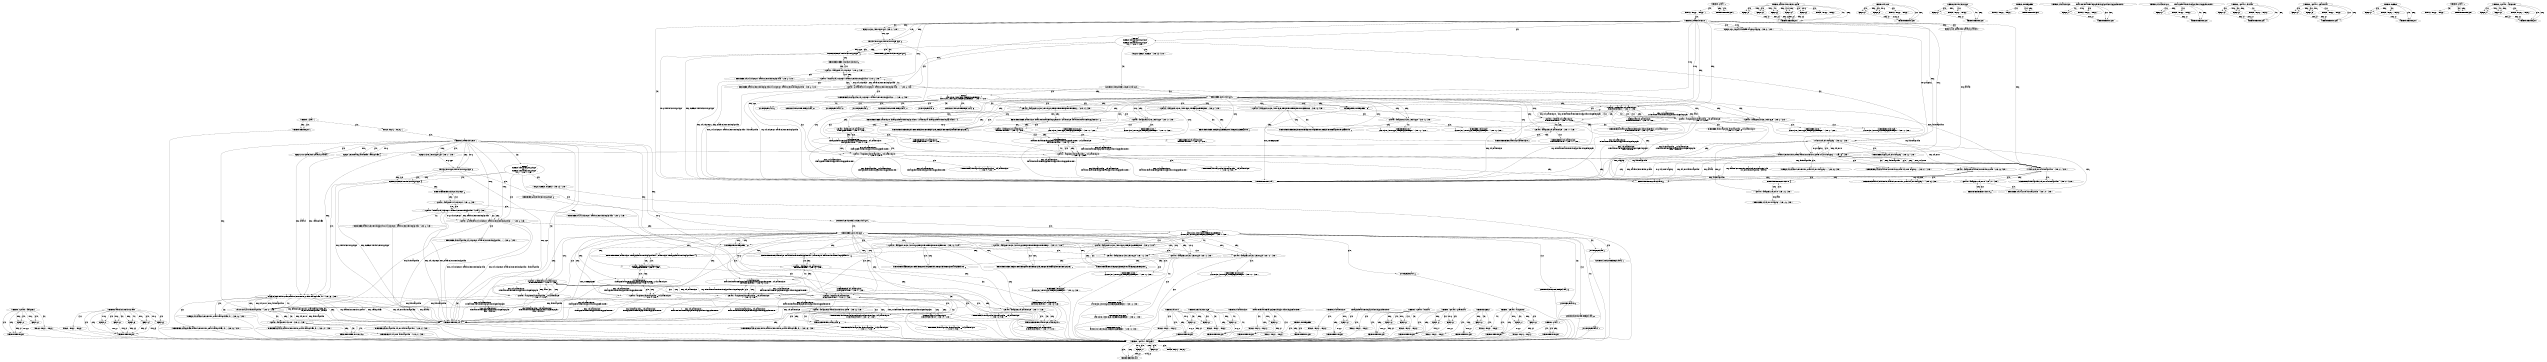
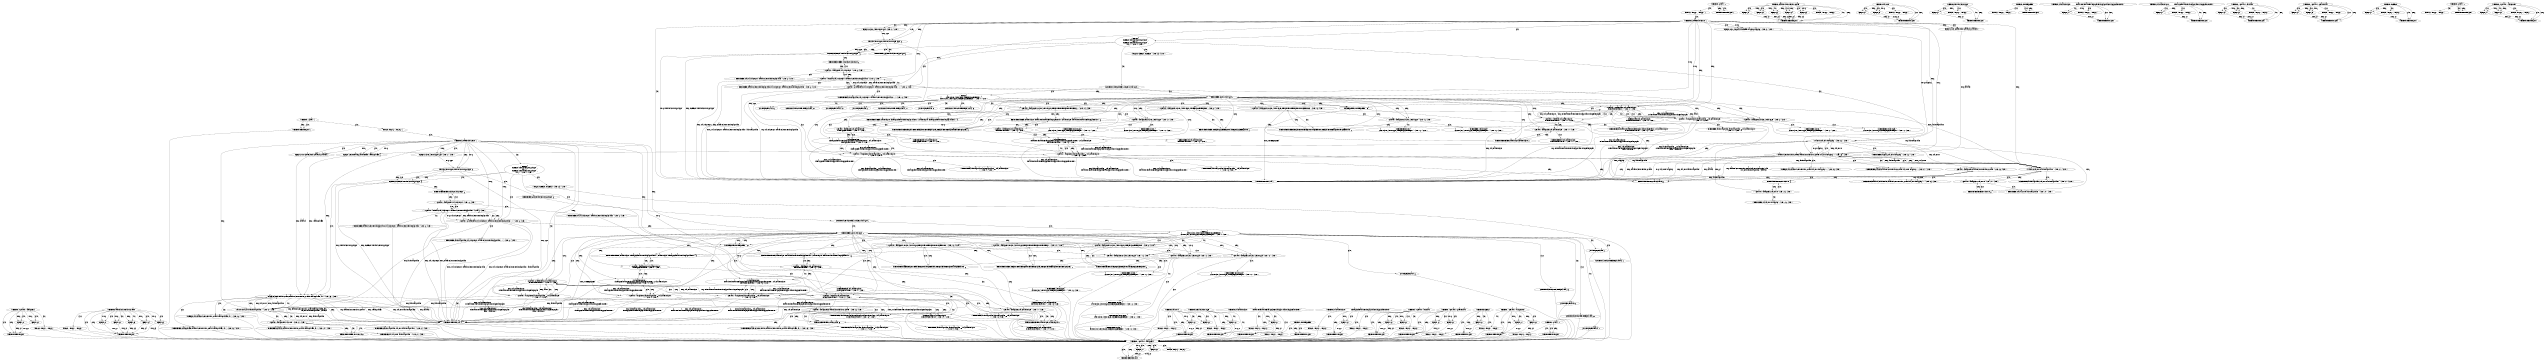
edge "<(<operator>.fieldAccess,std::move)<SUB>26</SUB>>" -> "<(IDENTIFIER,std,std::move(mapping))<SUB>26</SUB>>": label "DDG: false" -> "AST: "
